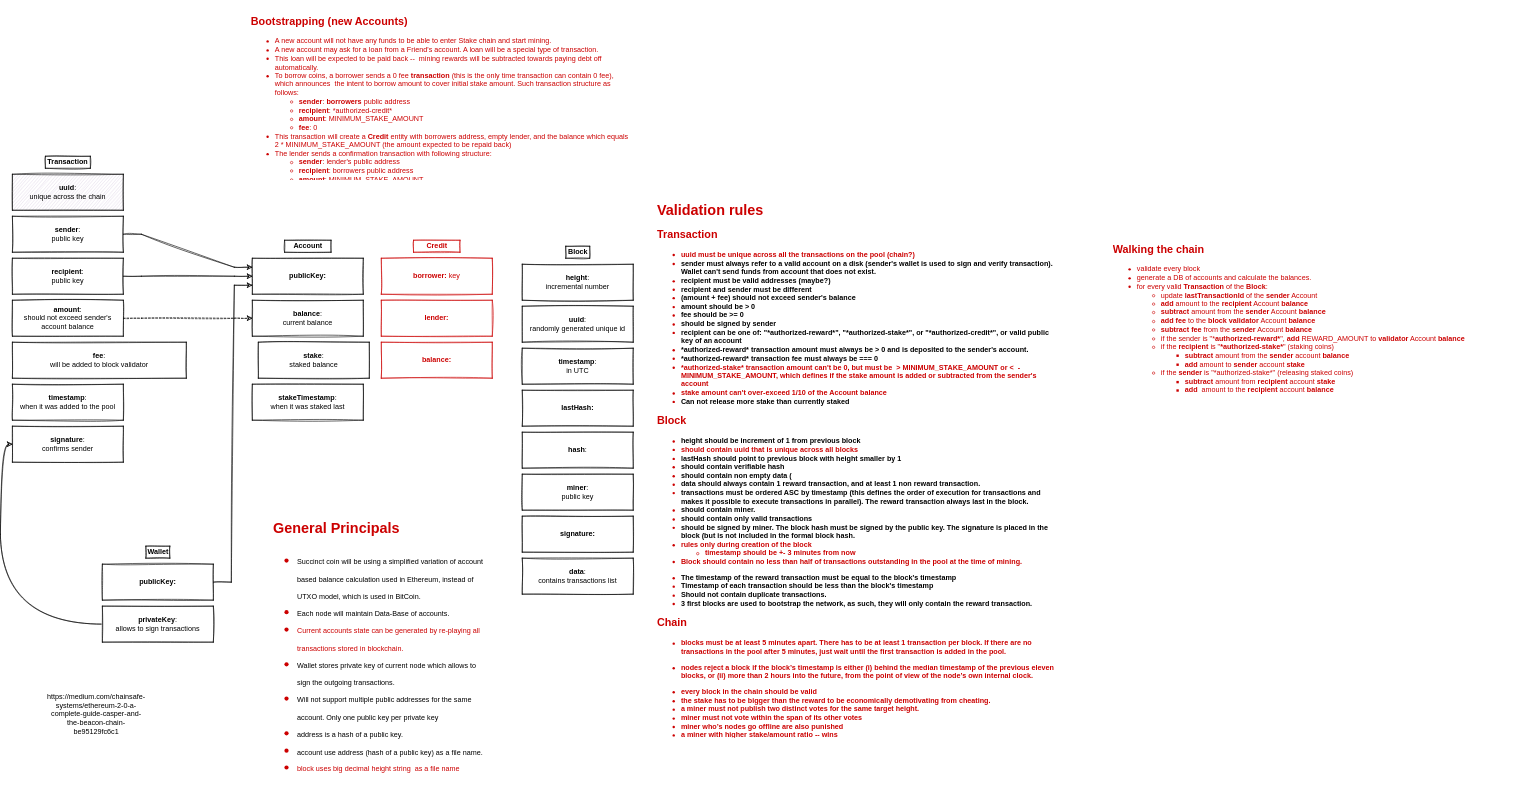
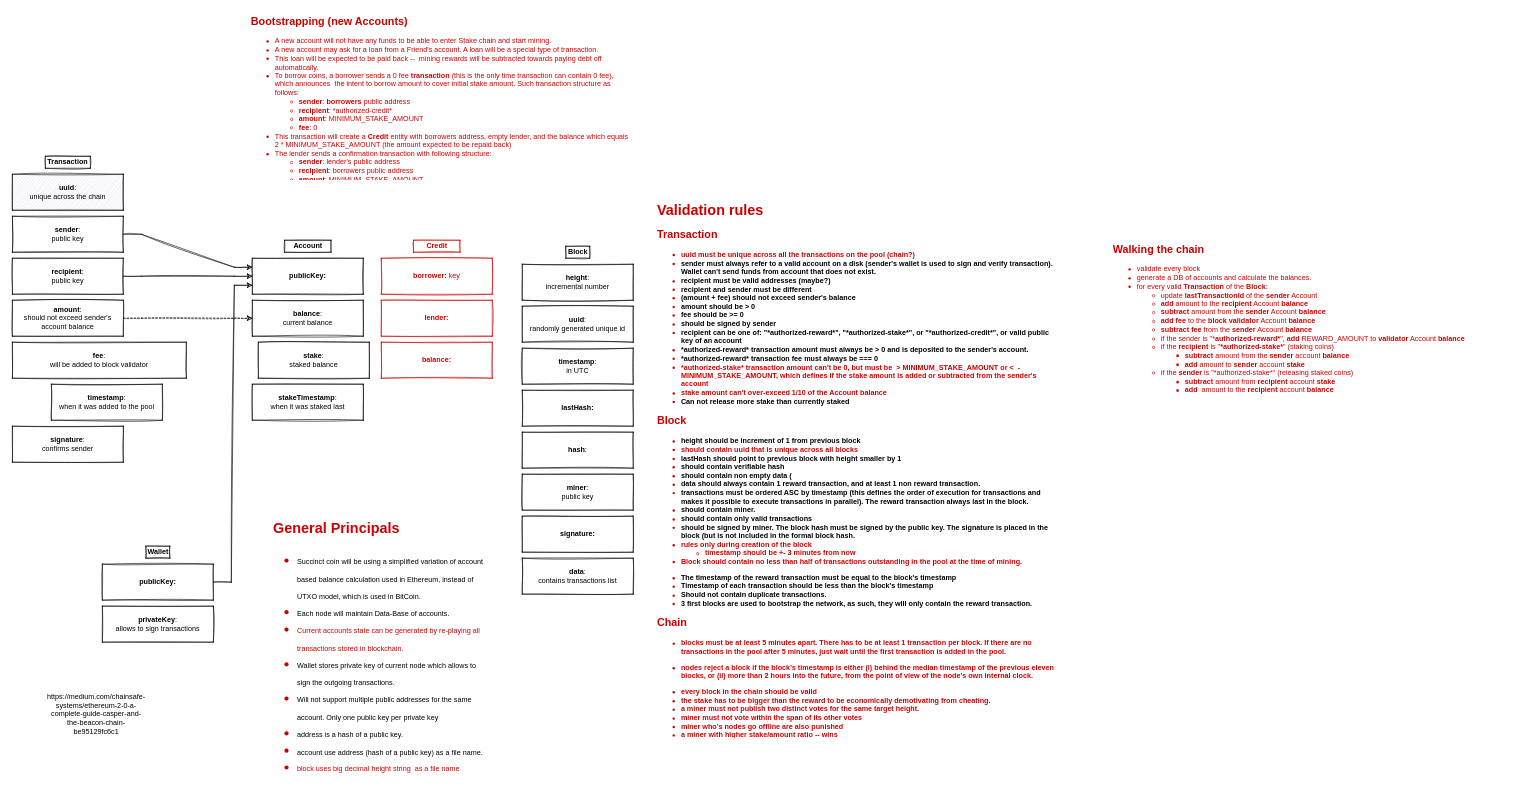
node "timestamp: when it was added to the pool": moved (68, 402) -> (107, 402)
edge "privateKey: allows to sign transactions" -> "signature: confirms sender": removed
